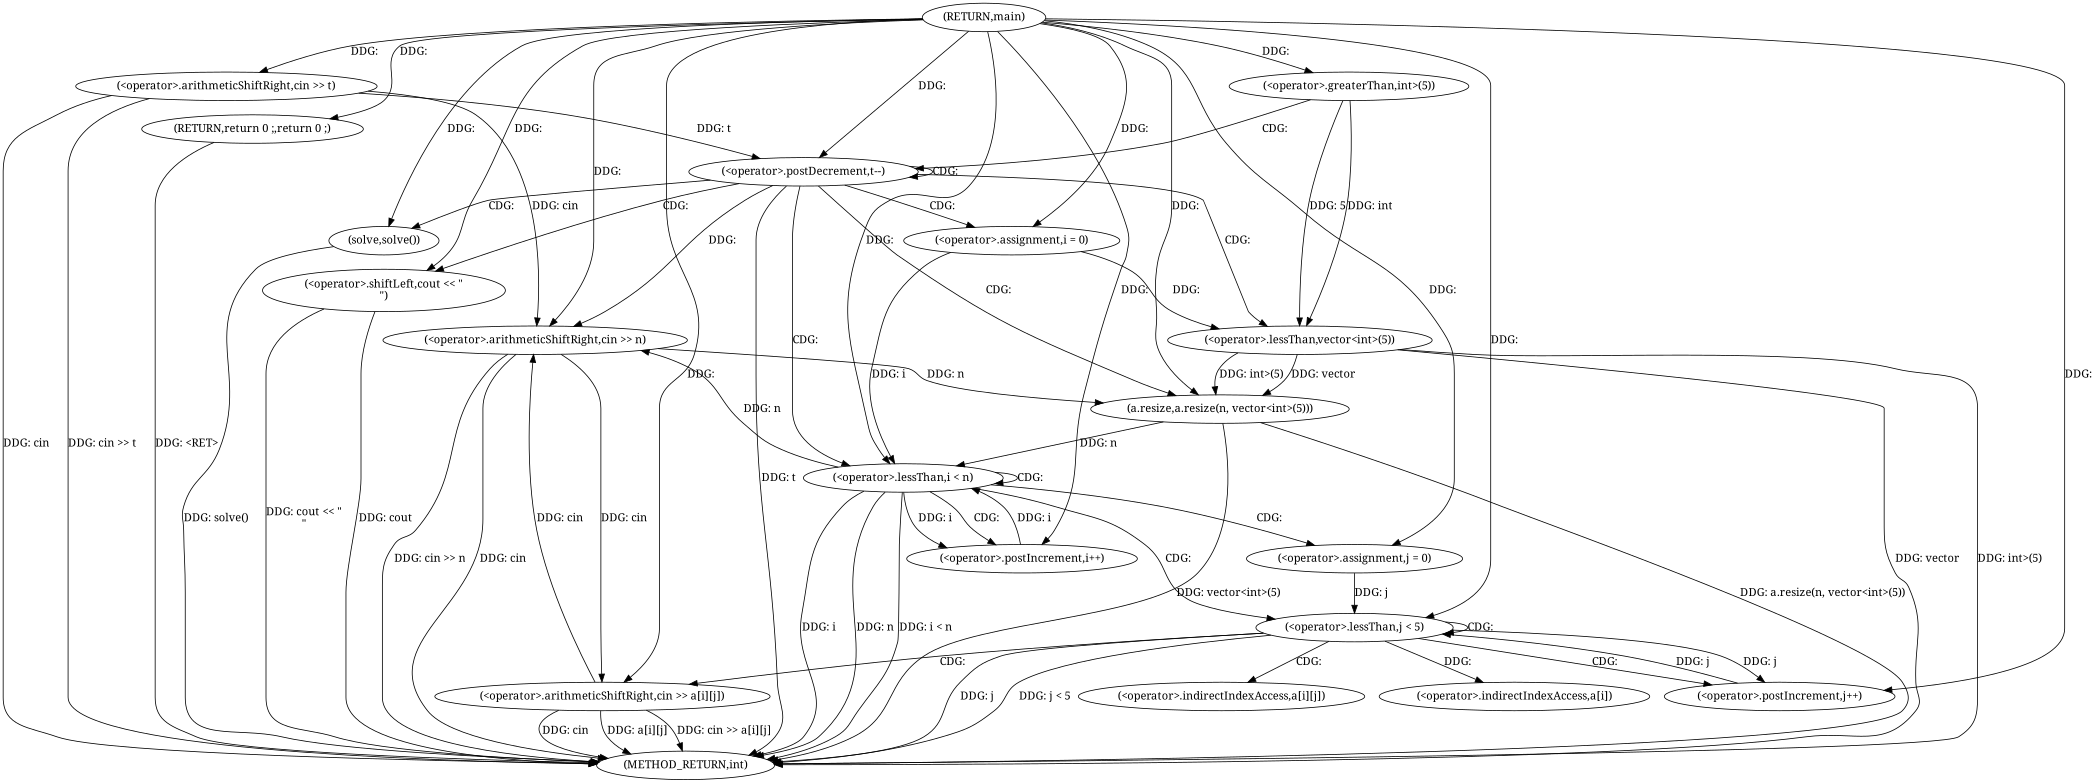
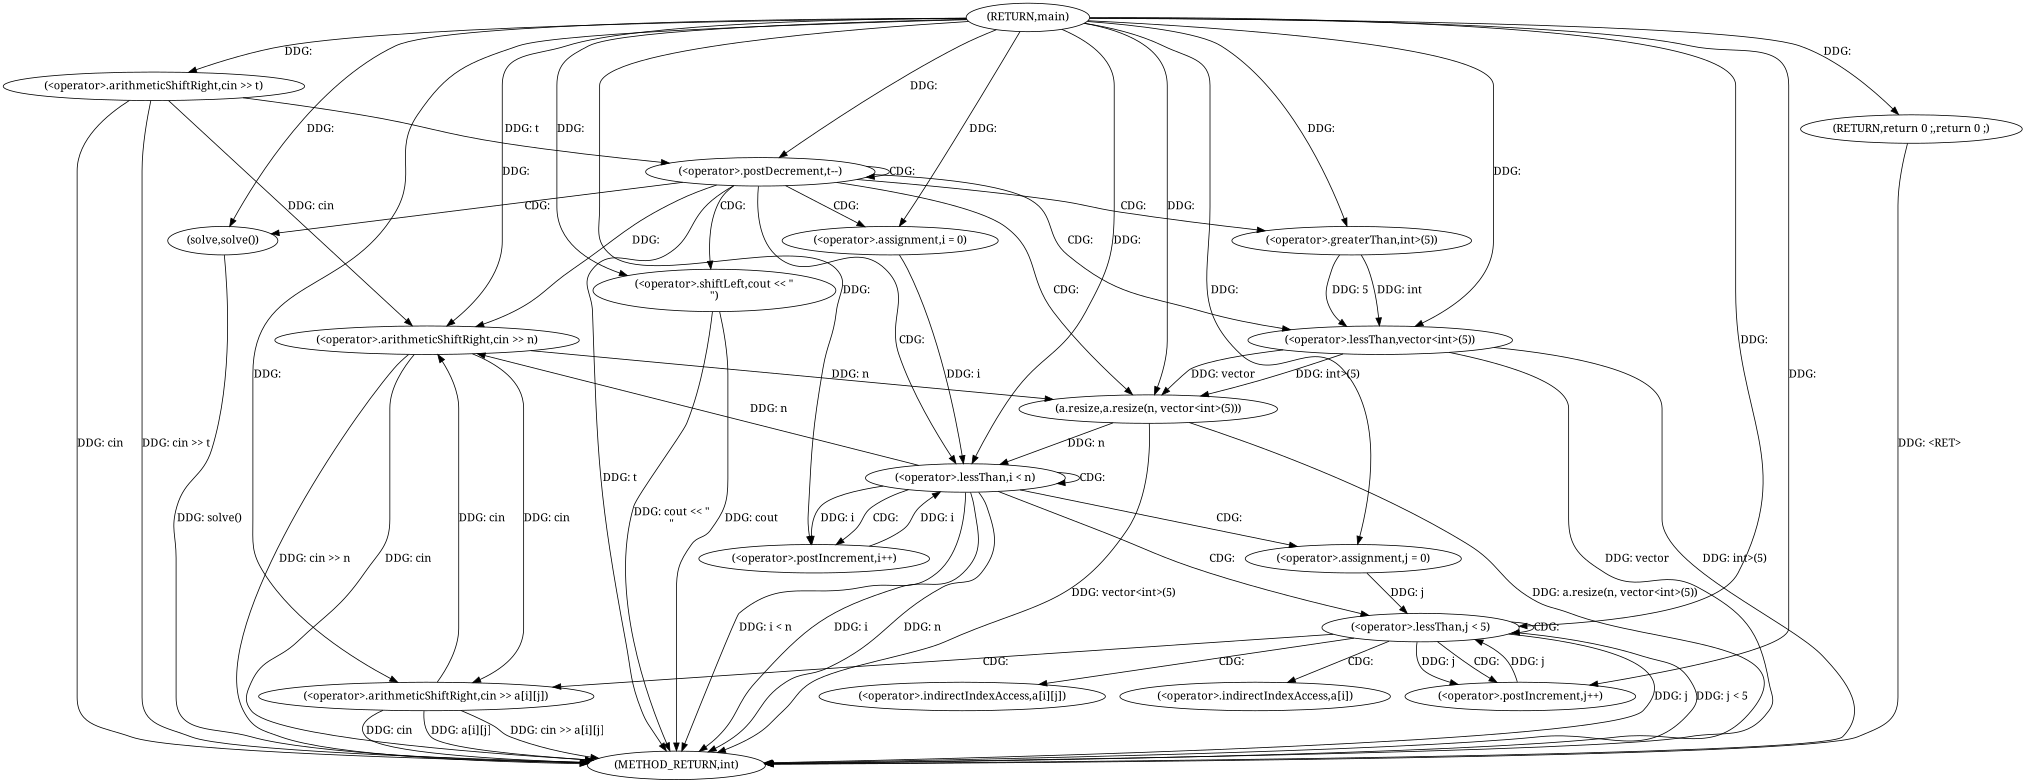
edge "(<operator>.greaterThan,int>(5))" -> "(<operator>.postDecrement,t--)": reversed
edge "(<operator>.assignment,i = 0)" -> "(<operator>.lessThan,vector<int>(5))": now "(RETURN,main)" -> "(<operator>.lessThan,vector<int>(5))"
edge "(<operator>.lessThan,j < 5)" -> "(<operator>.indirectIndexAccess,a[i])": label "DDG: " -> "CDG: "
